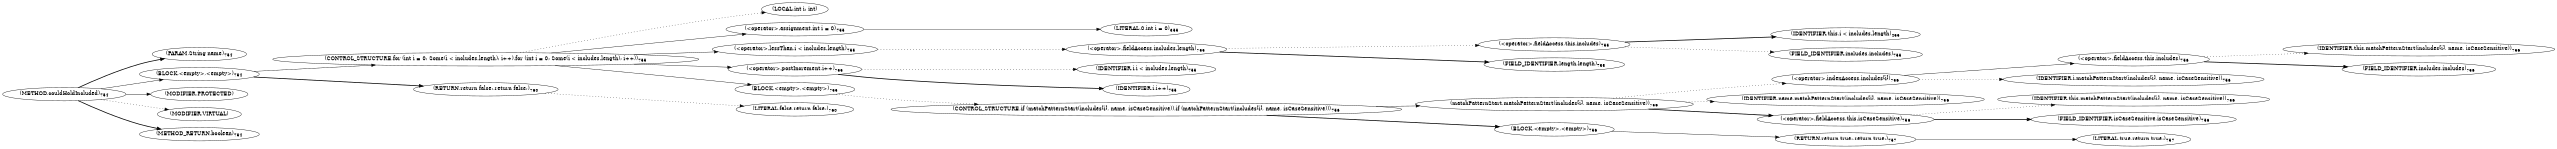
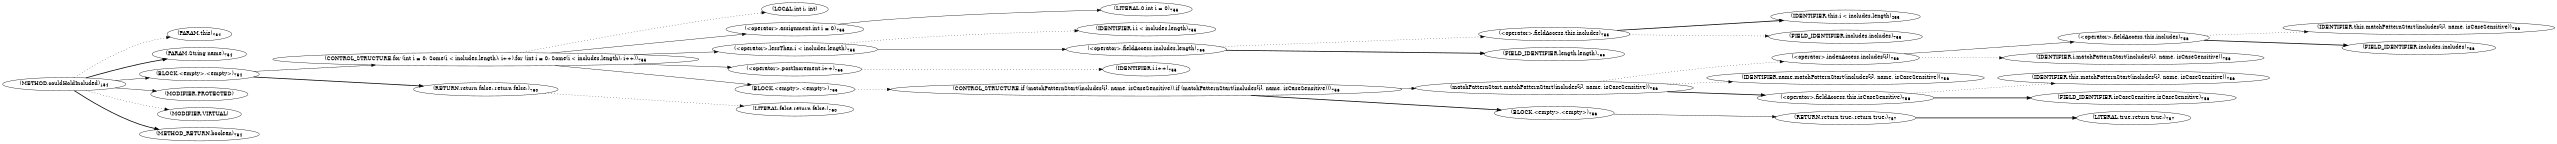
node "(LITERAL,0,int i = 0)": text "355" -> "755"
node "(PARAM,this)": added
edge "(<operator>.lessThan,i < includes.length)" -> "(<operator>.fieldAccess,includes.length)": style dotted -> solid
edge "(<operator>.postIncrement,i++)" -> "(IDENTIFIER,i,i < includes.length)": now "(<operator>.lessThan,i < includes.length)" -> "(IDENTIFIER,i,i < includes.length)"
edge "(<operator>.postIncrement,i++)" -> "(IDENTIFIER,i,i++)": style bold -> dotted
node "(METHOD,couldHoldIncluded)": text "754" -> "154"
edge "(RETURN,return true;,return true;)" -> "(LITERAL,true,return true;)": style solid -> bold
